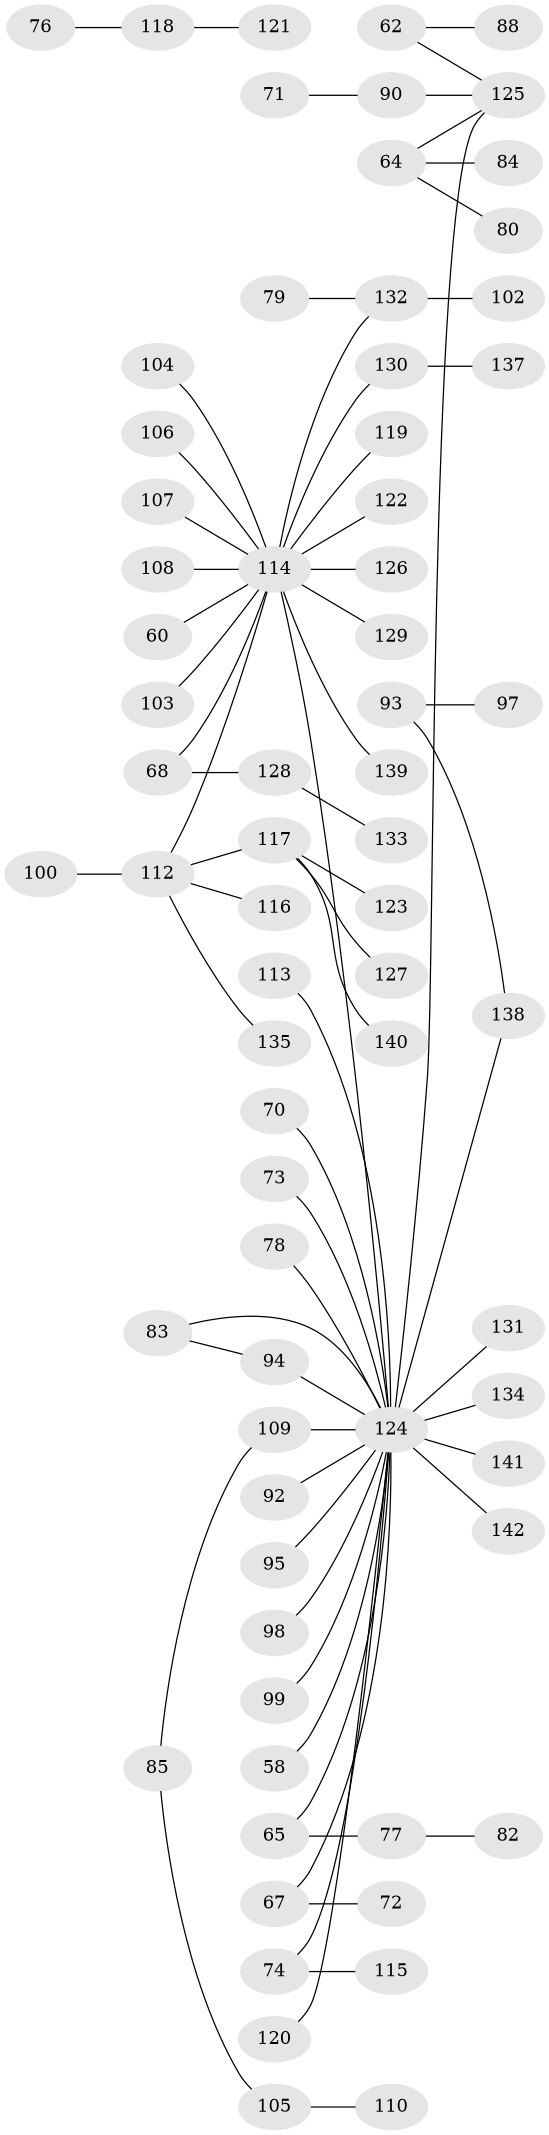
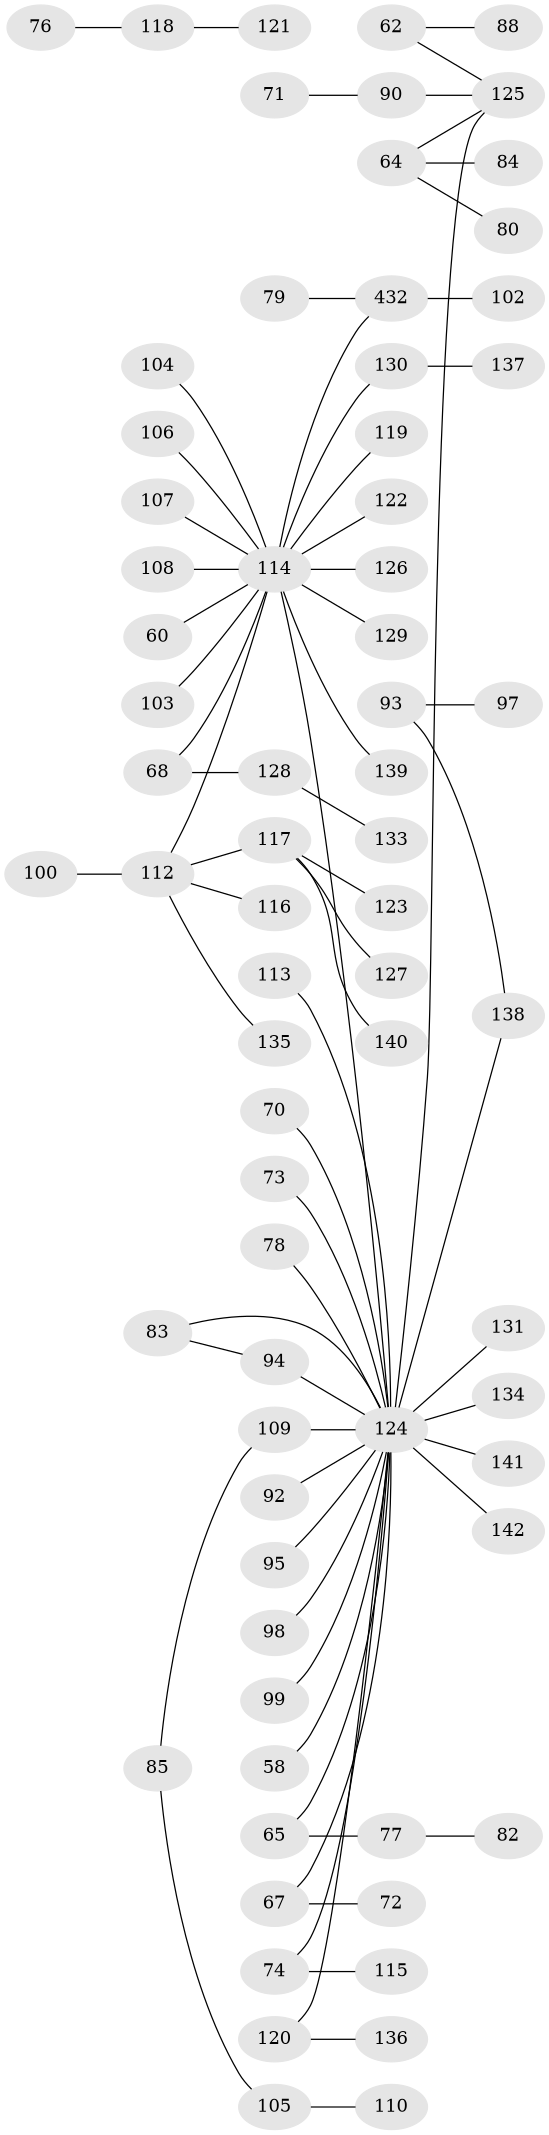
node "132": label "132" -> "432"
node "136": added
